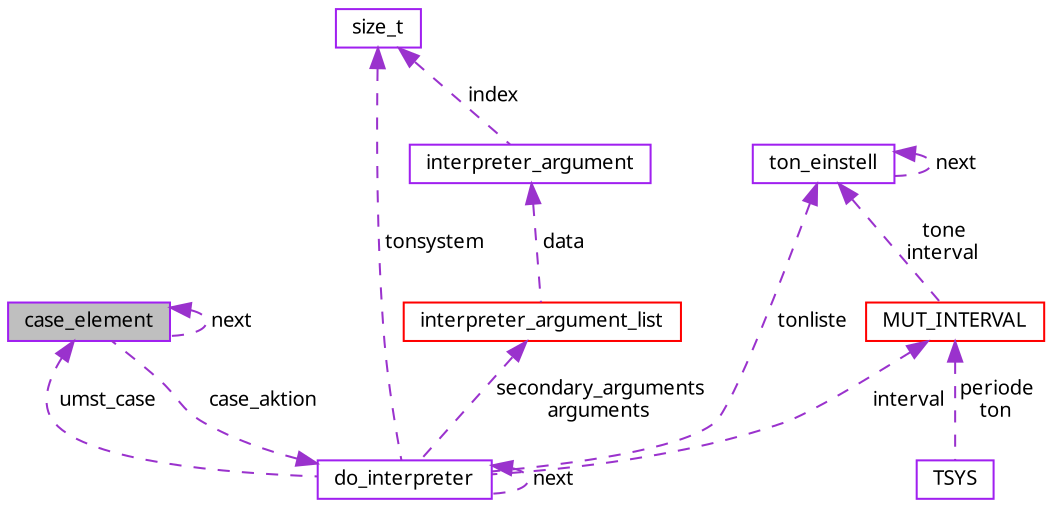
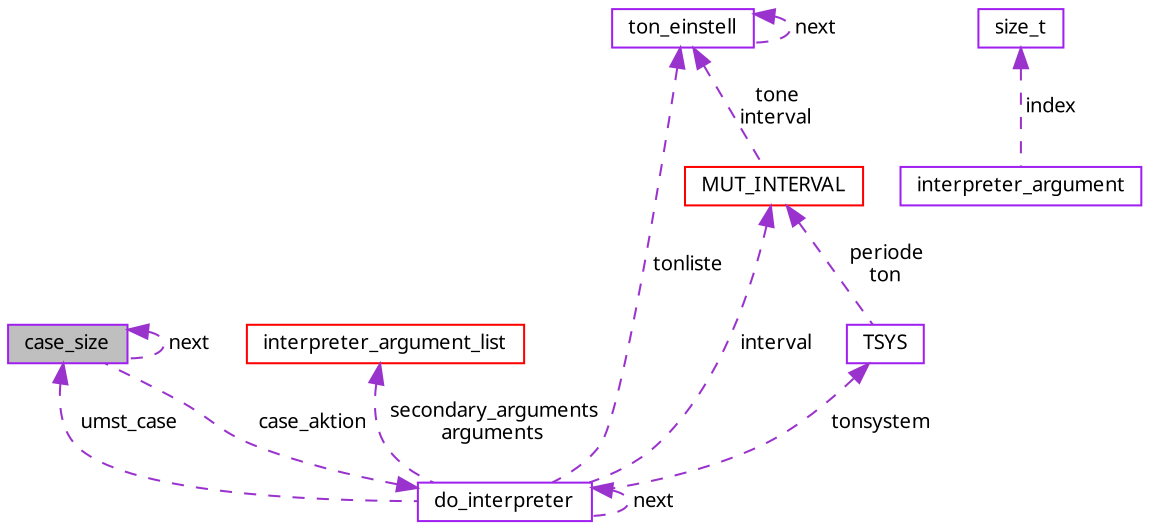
edge "interpreter_argument_list" -> "interpreter_argument": removed, label "data"
edge "do_interpreter" -> "size_t": now "do_interpreter" -> "TSYS"
node "case_element": label "case_element" -> "case_size"
